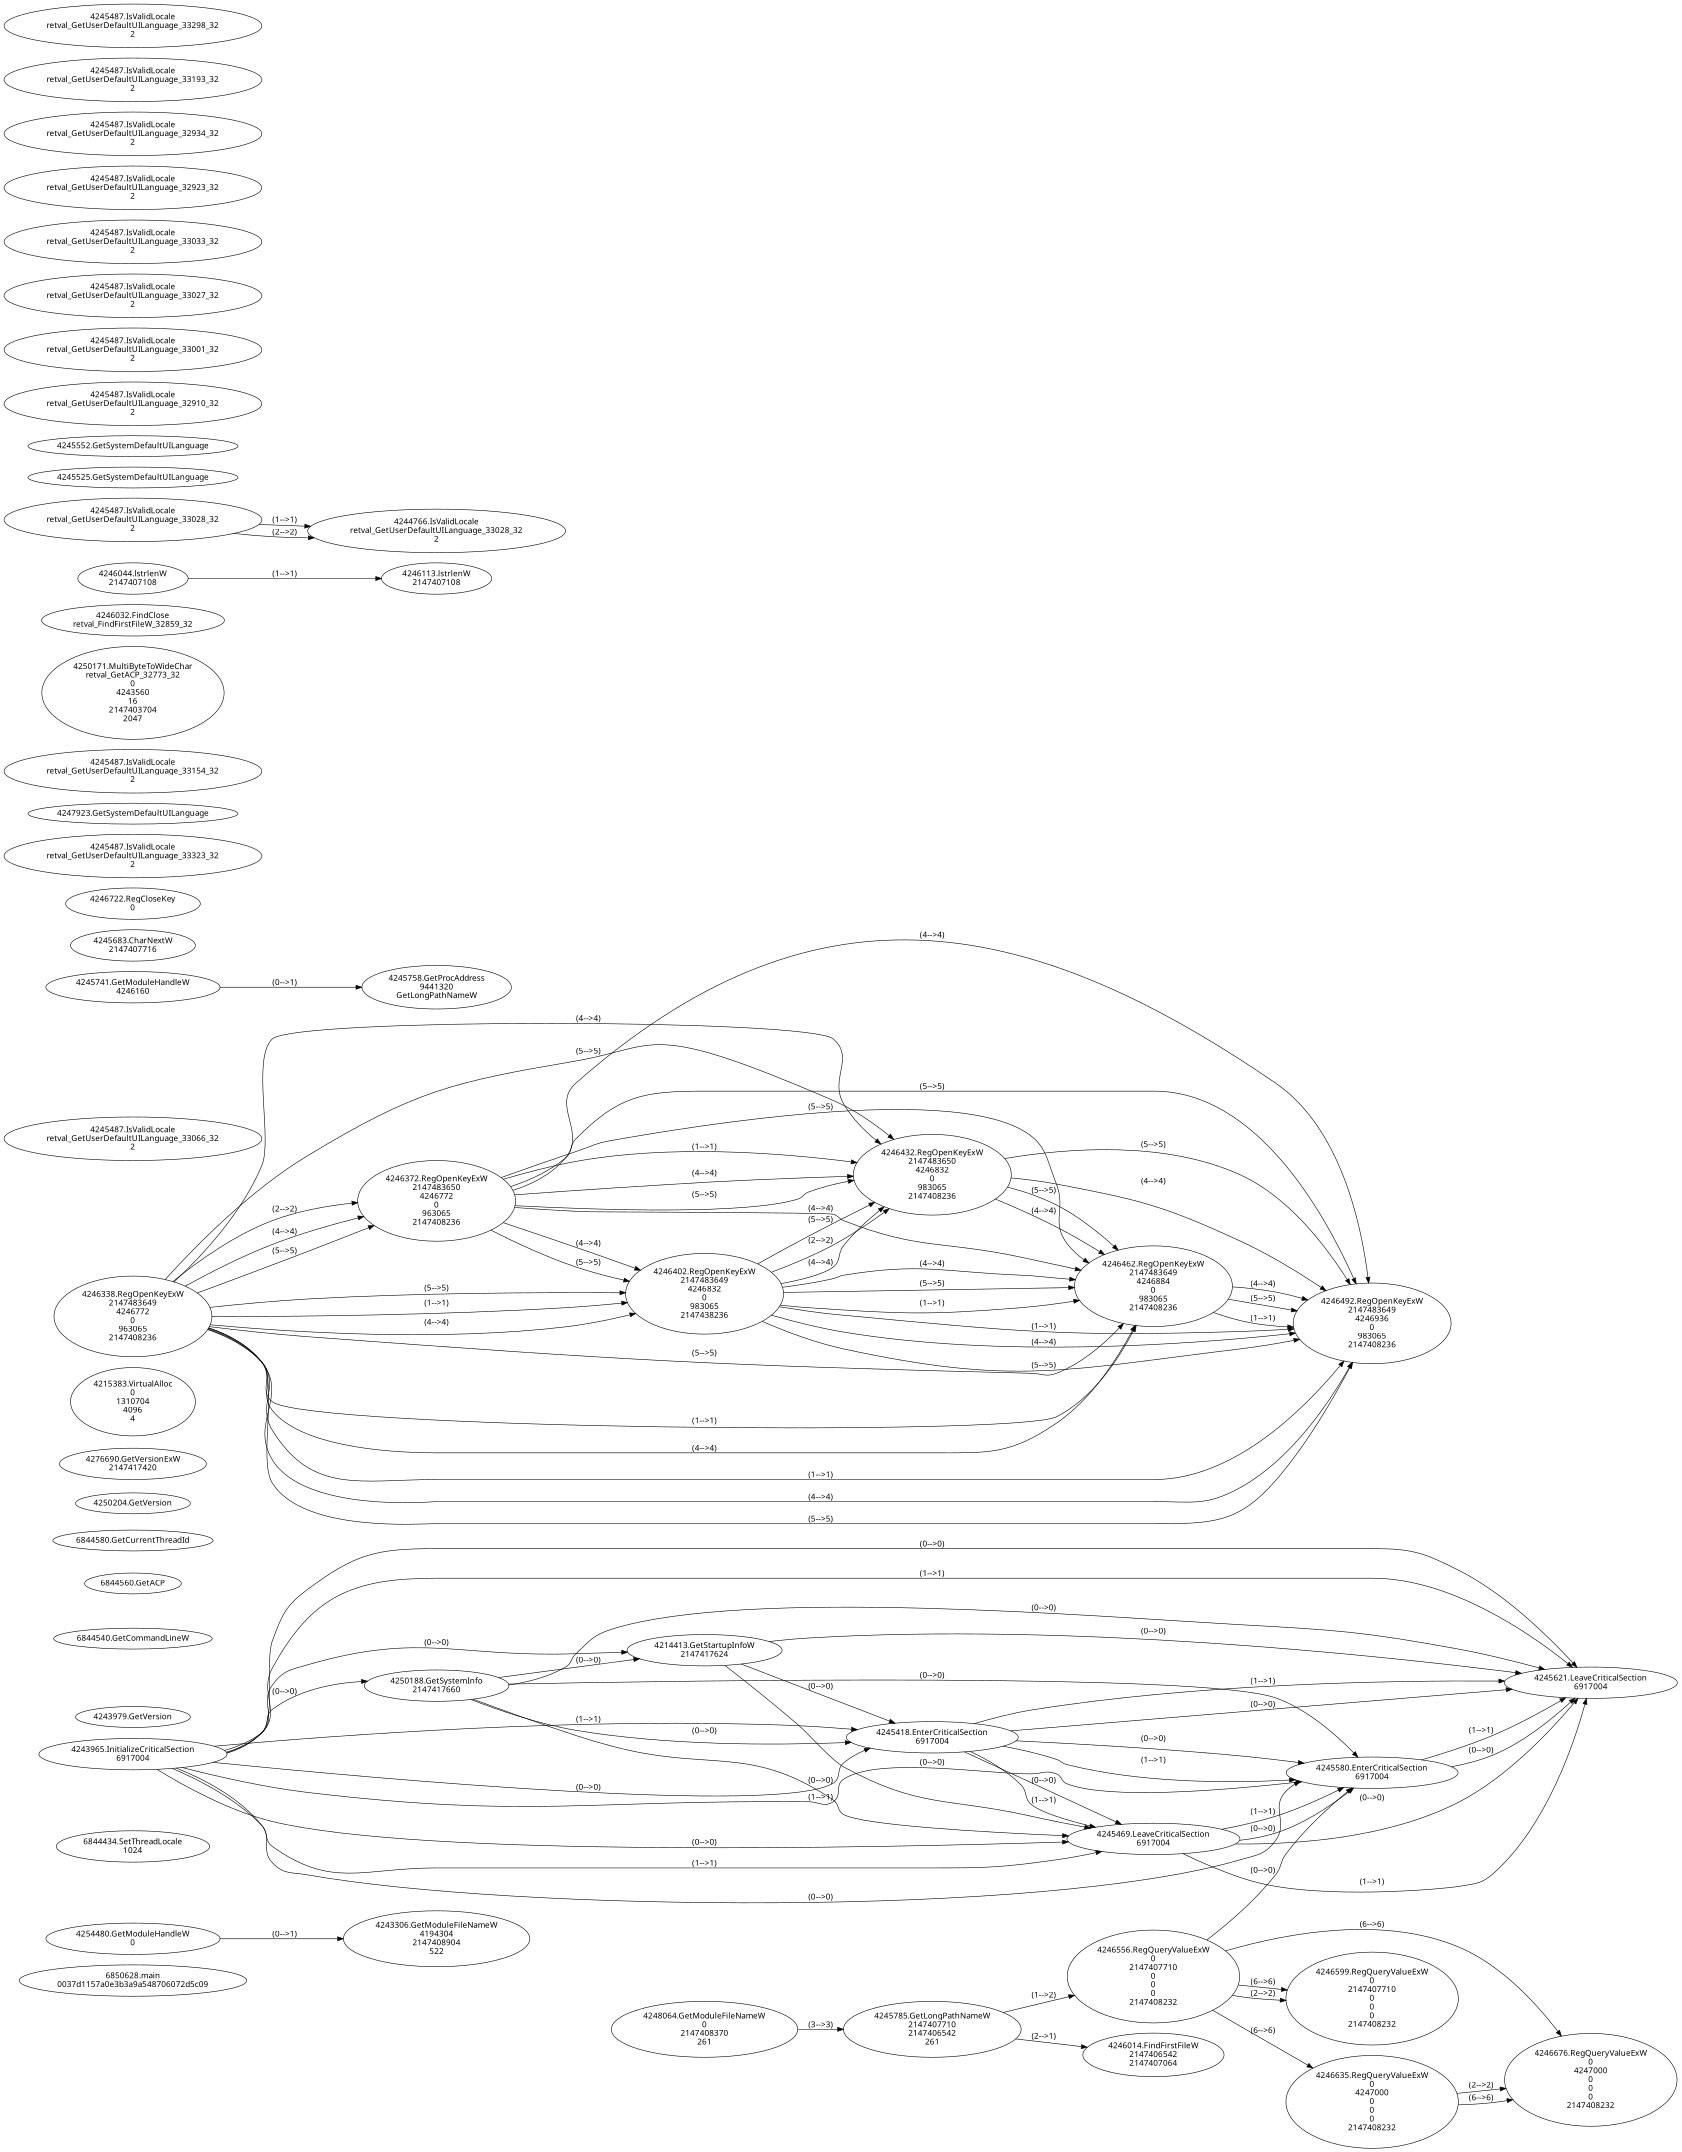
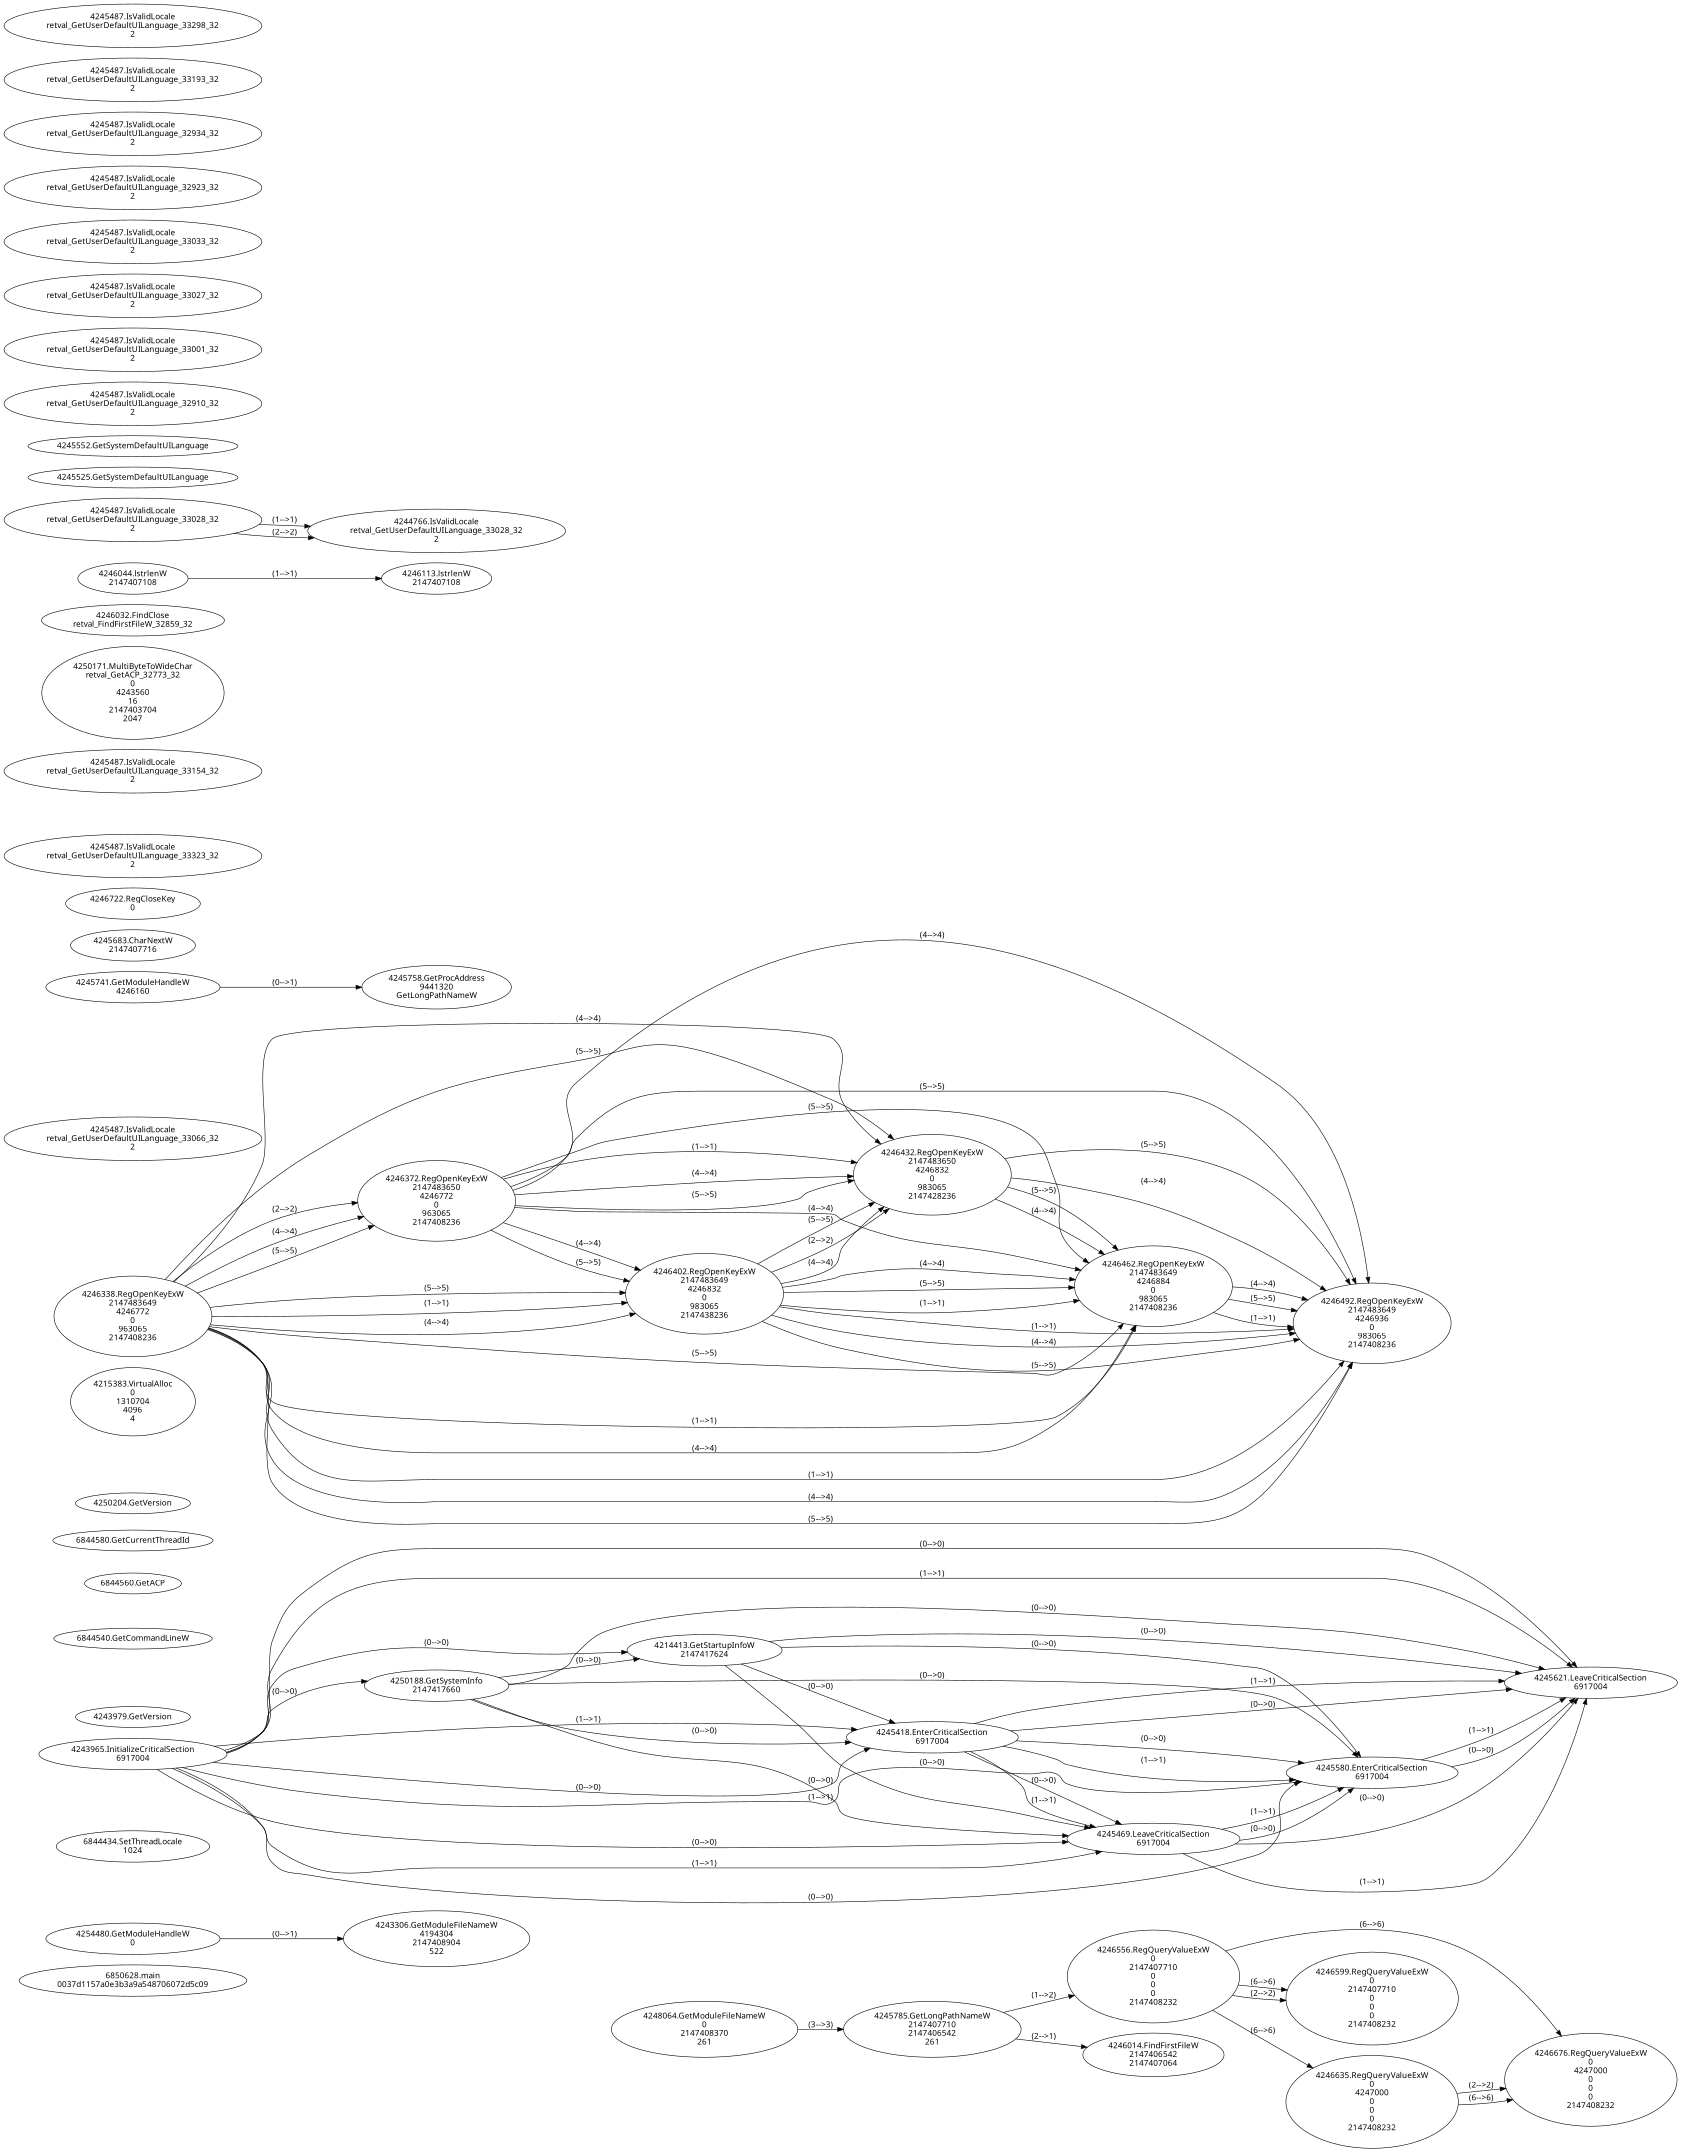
node "4247923.GetSystemDefaultUILanguage": removed
node "4246432.RegOpenKeyExW 2147483650 4246832 0 983065 2147408236": label "4246432.RegOpenKeyExW 2147483650 4246832 0 983065 2147408236" -> "4246432.RegOpenKeyExW 2147483650 4246832 0 983065 2147428236"
node "4276690.GetVersionExW 2147417420": removed
edge "4246556.RegQueryValueExW 0 2147407710 0 0 0 2147408232" -> "4245580.EnterCriticalSection 6917004": now "4214413.GetStartupInfoW 2147417624" -> "4245580.EnterCriticalSection 6917004"
